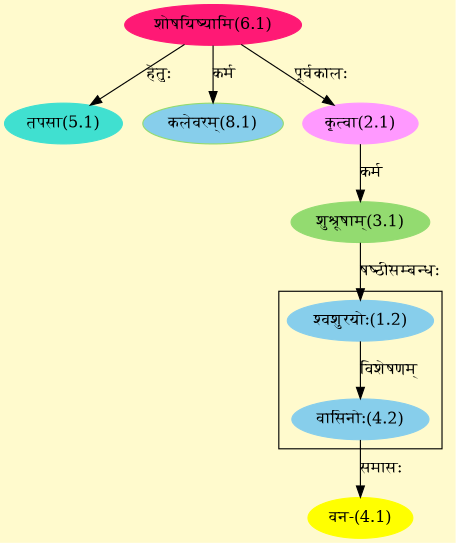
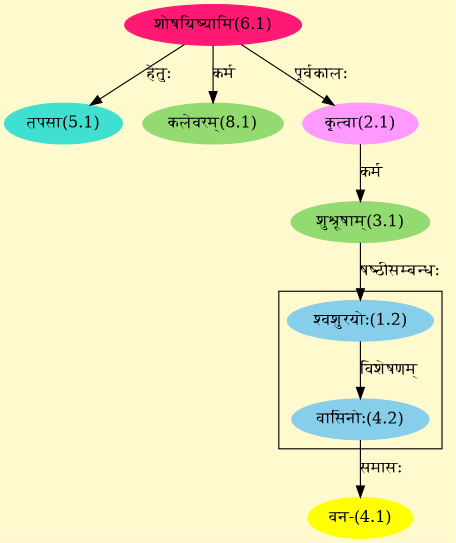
node "कलेवरम्(8.1)": fillcolor #87ceeb -> #93db70
